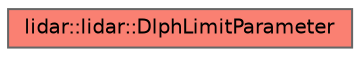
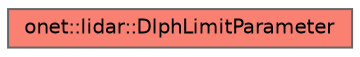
node "lidar::lidar::DlphLimitParameter": label "lidar::lidar::DlphLimitParameter" -> "onet::lidar::DlphLimitParameter"
